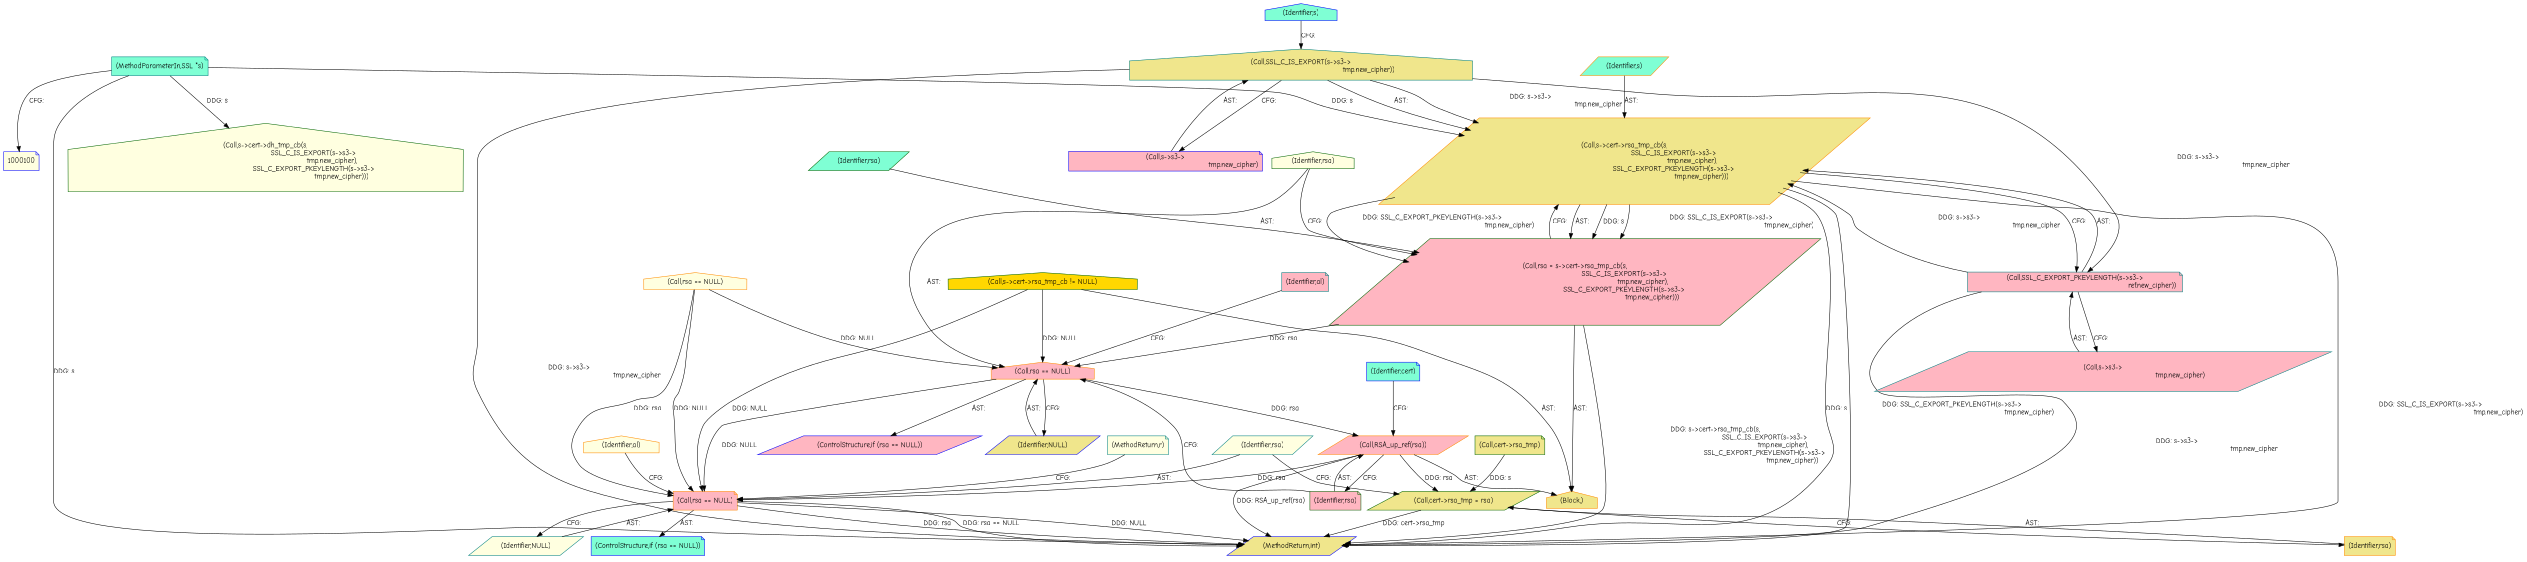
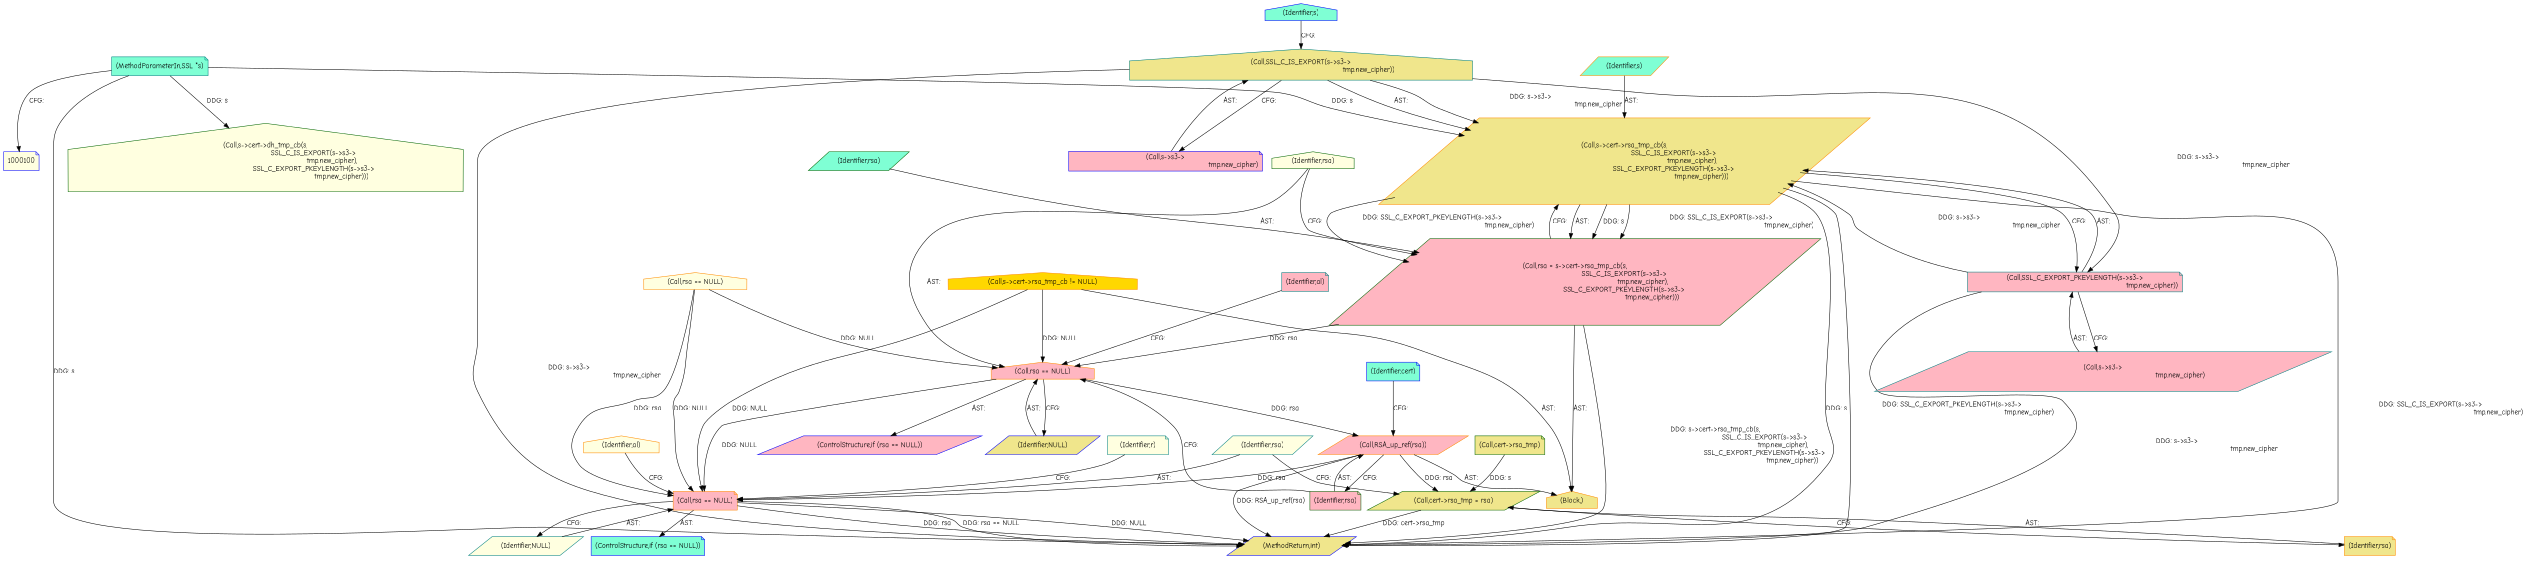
node "(Call,s->cert->rsa_tmp_cb != NULL)": color darkgreen -> darkorange
node "(Call,SSL_C_EXPORT_PKEYLENGTH(s->s3-> ref.new_cipher))": label "(Call,SSL_C_EXPORT_PKEYLENGTH(s->s3-> ref.new_cipher))" -> "(Call,SSL_C_EXPORT_PKEYLENGTH(s->s3-> tmp.new_cipher))"
node "(MethodReturn,r)": label "(MethodReturn,r)" -> "(Identifier,r)"
